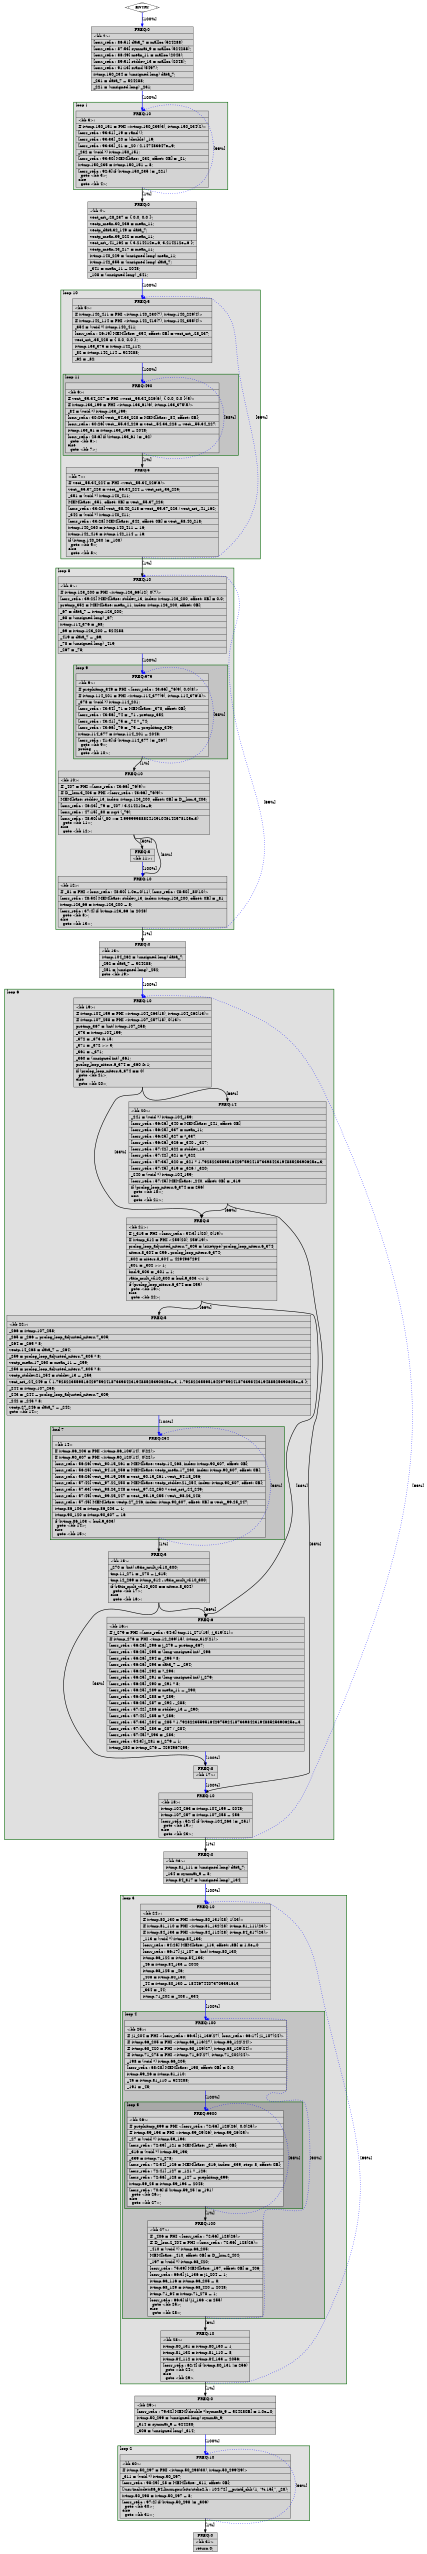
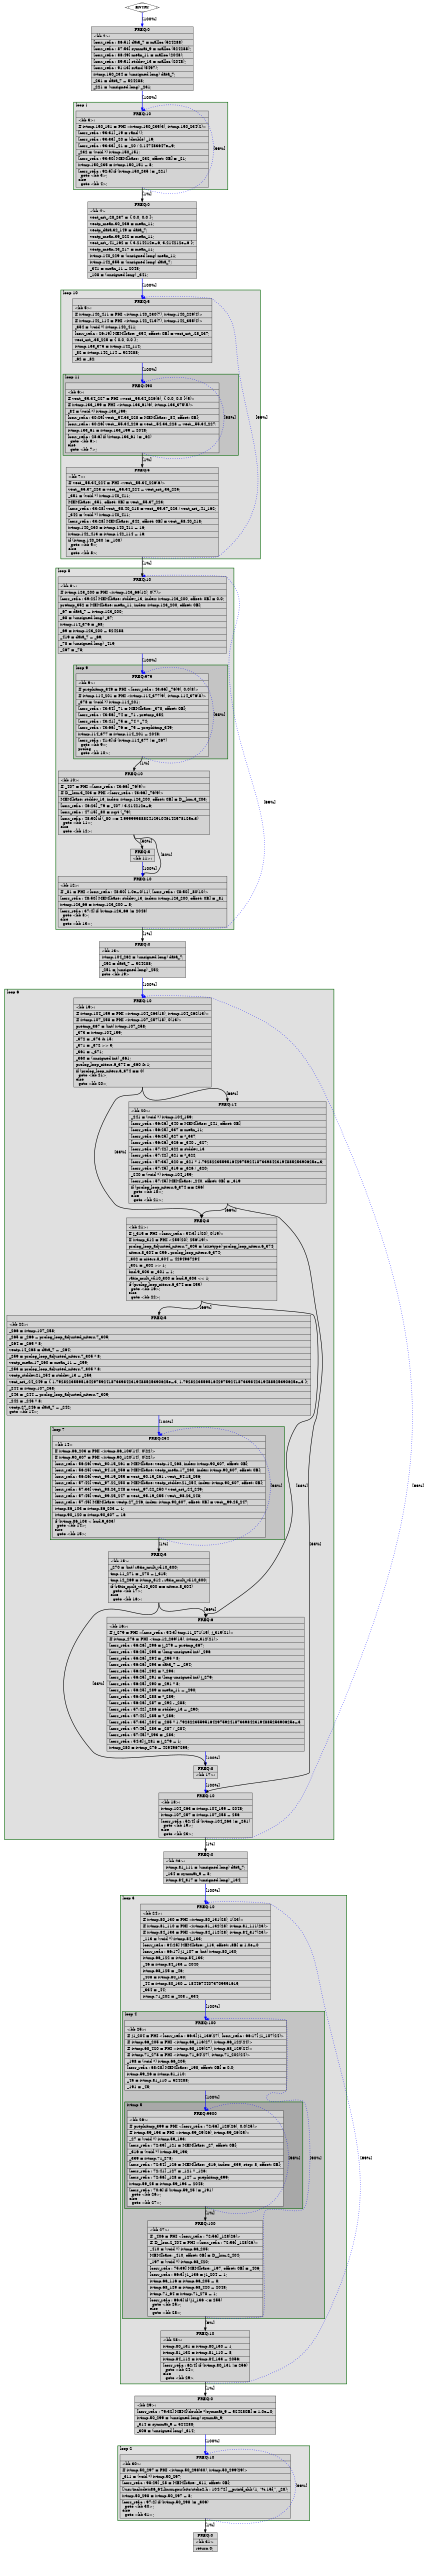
node "FREQ:14": text "corr" -> "else"
cluster "bnd 7": label "bnd 7" -> "loop 7"
cluster "loop 5": label "loop 5" -> "ivtmp 5"
